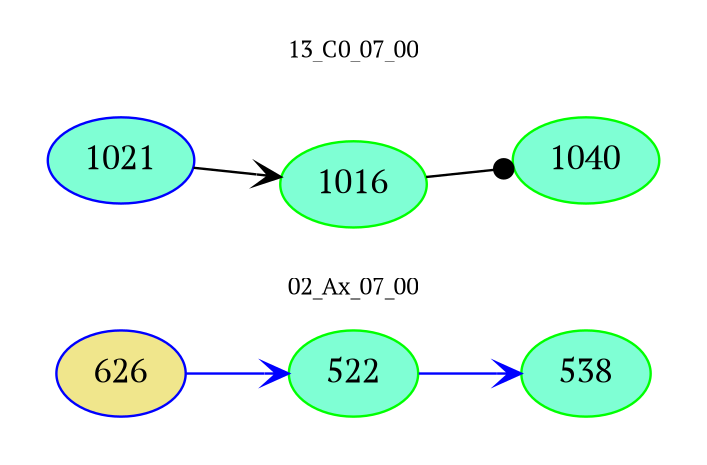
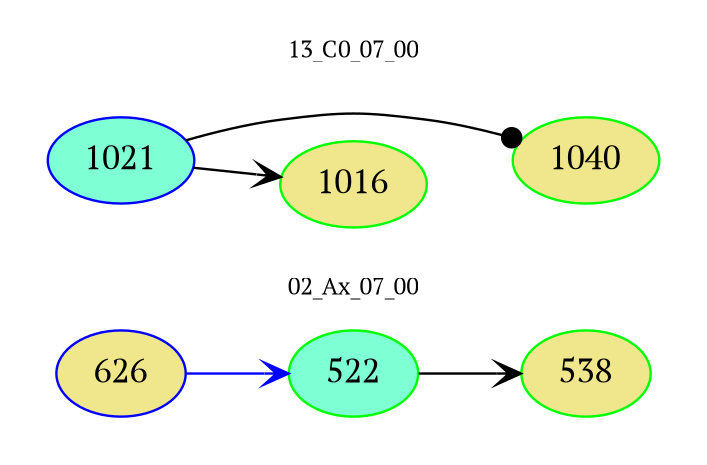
node "1040": fillcolor aquamarine -> khaki
edge "1016" -> "1040": now "1021" -> "1040"
node "1016": fillcolor aquamarine -> khaki
edge "522" -> "538": color blue -> black
node "538": fillcolor aquamarine -> khaki
